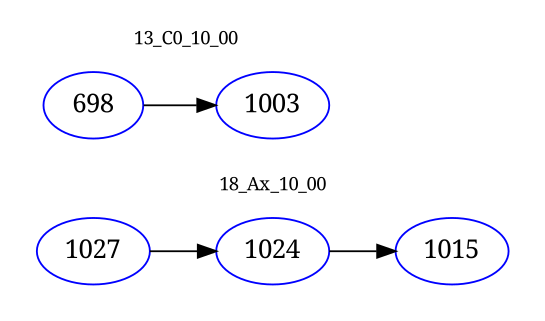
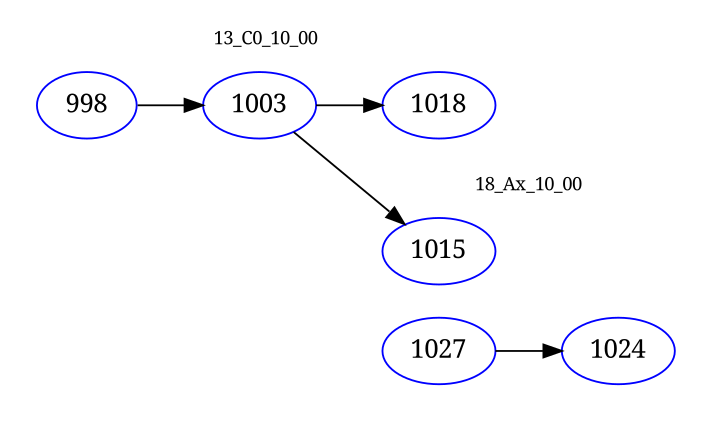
node "698": label "698" -> "998"
node "1018": added
edge "1024" -> "1015": now "1003" -> "1015"
